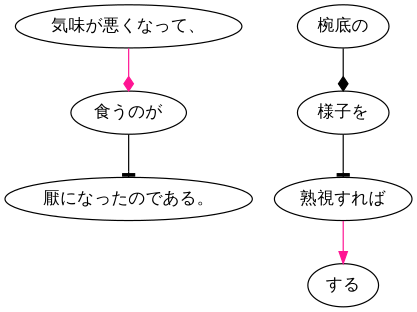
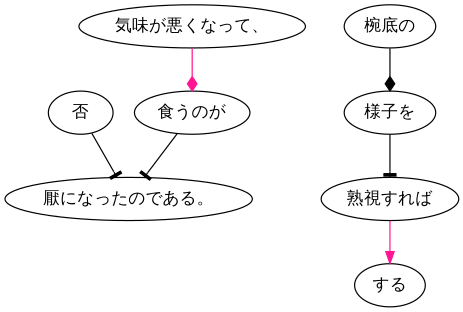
node "否": added
